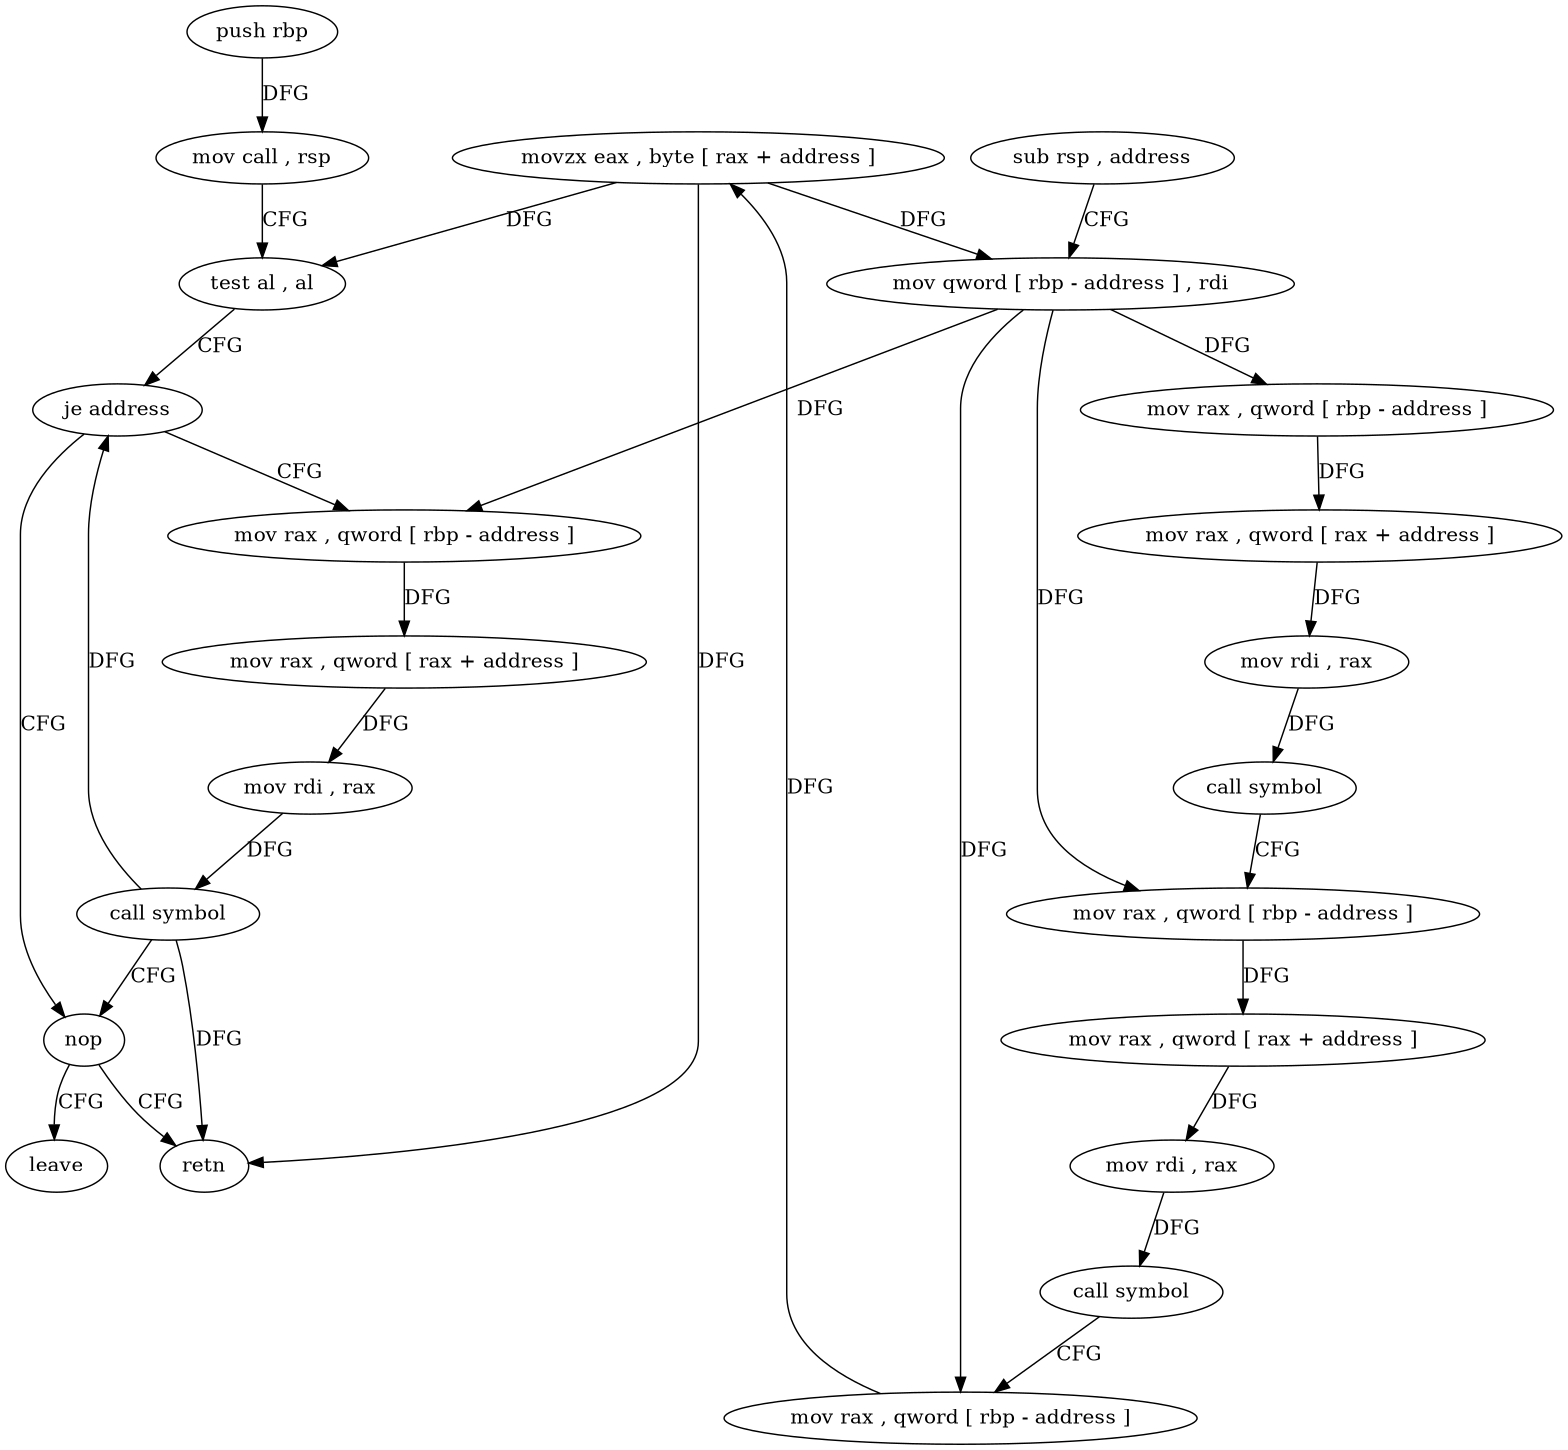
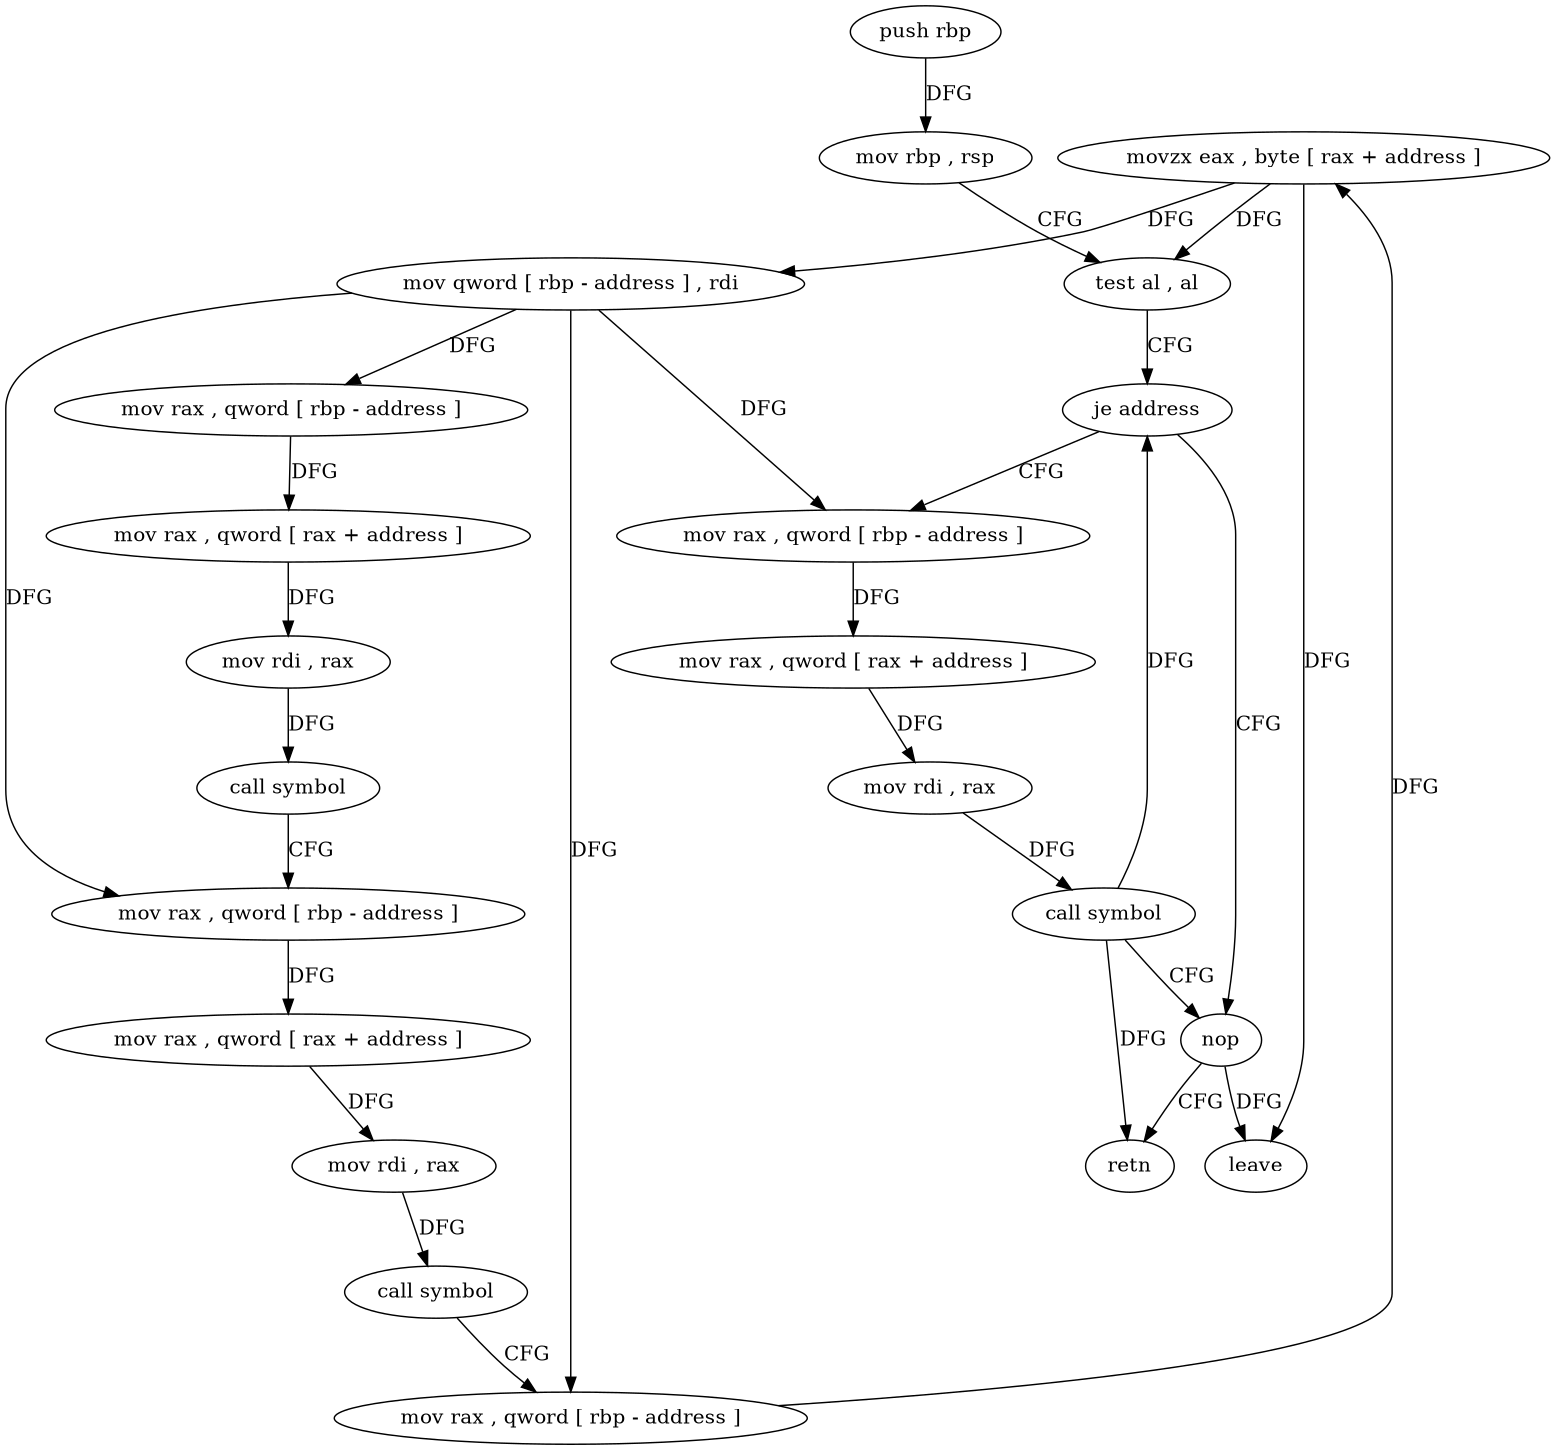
node "mov call , rsp": label "mov call , rsp" -> "mov rbp , rsp"
node "sub rsp , address": removed
edge "movzx eax , byte [ rax + address ]" -> "retn": now "movzx eax , byte [ rax + address ]" -> "leave"
edge "nop" -> "leave": label "CFG" -> "DFG"
